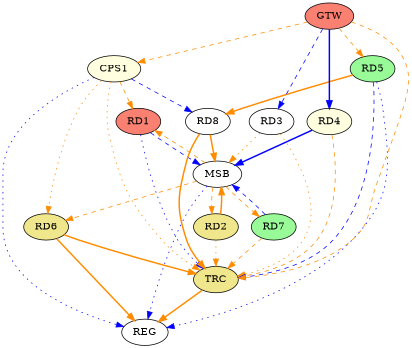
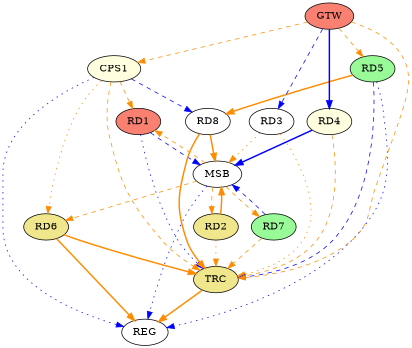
edge "CPS1" -> "TRC": style dotted -> dashed
